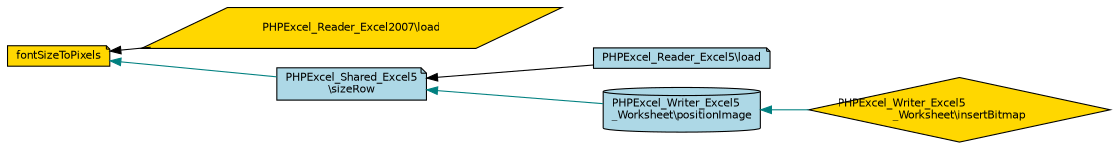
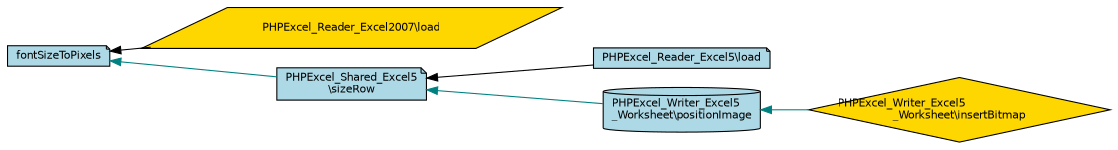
node "fontSizeToPixels": fillcolor gold -> lightblue
